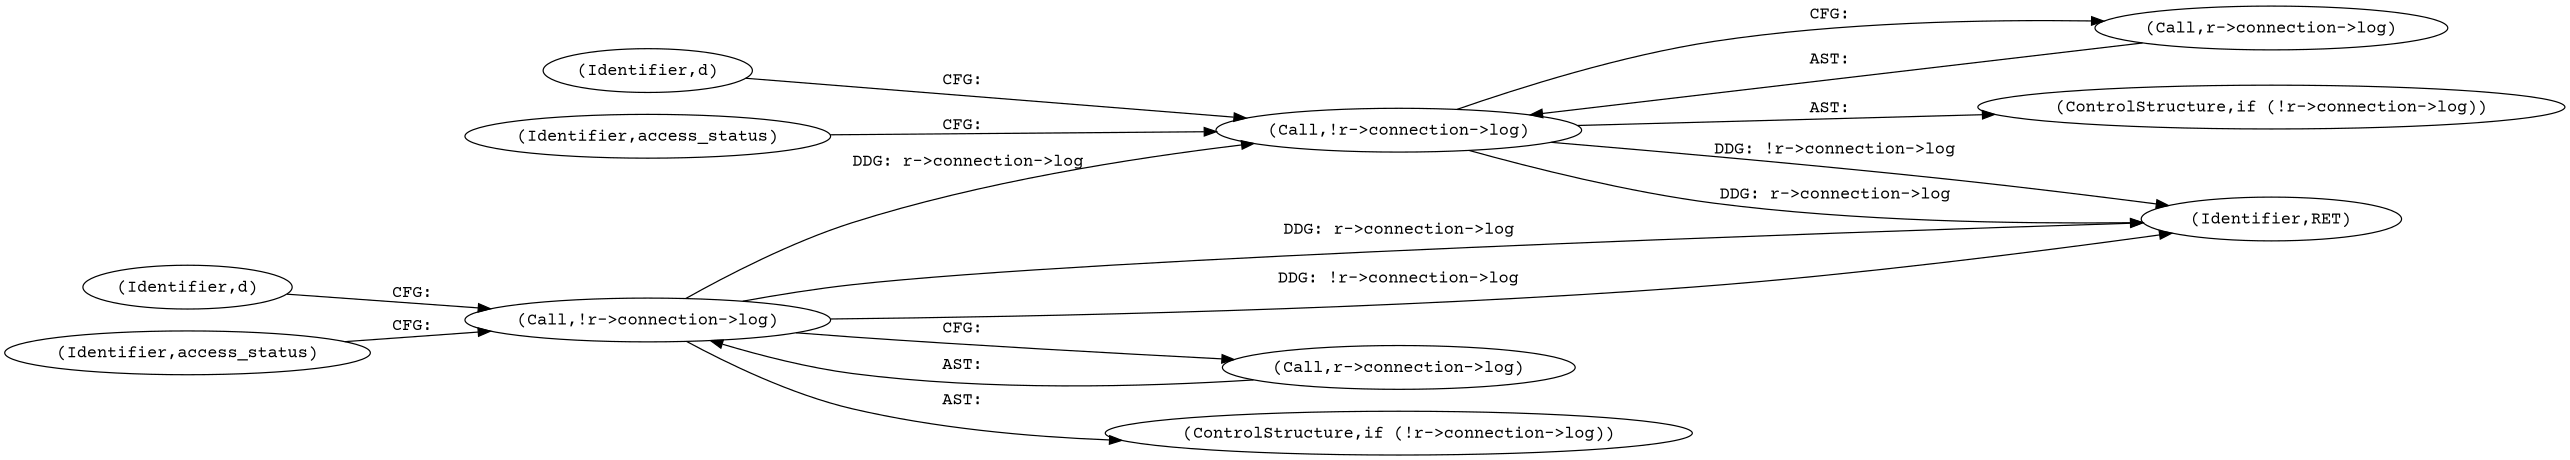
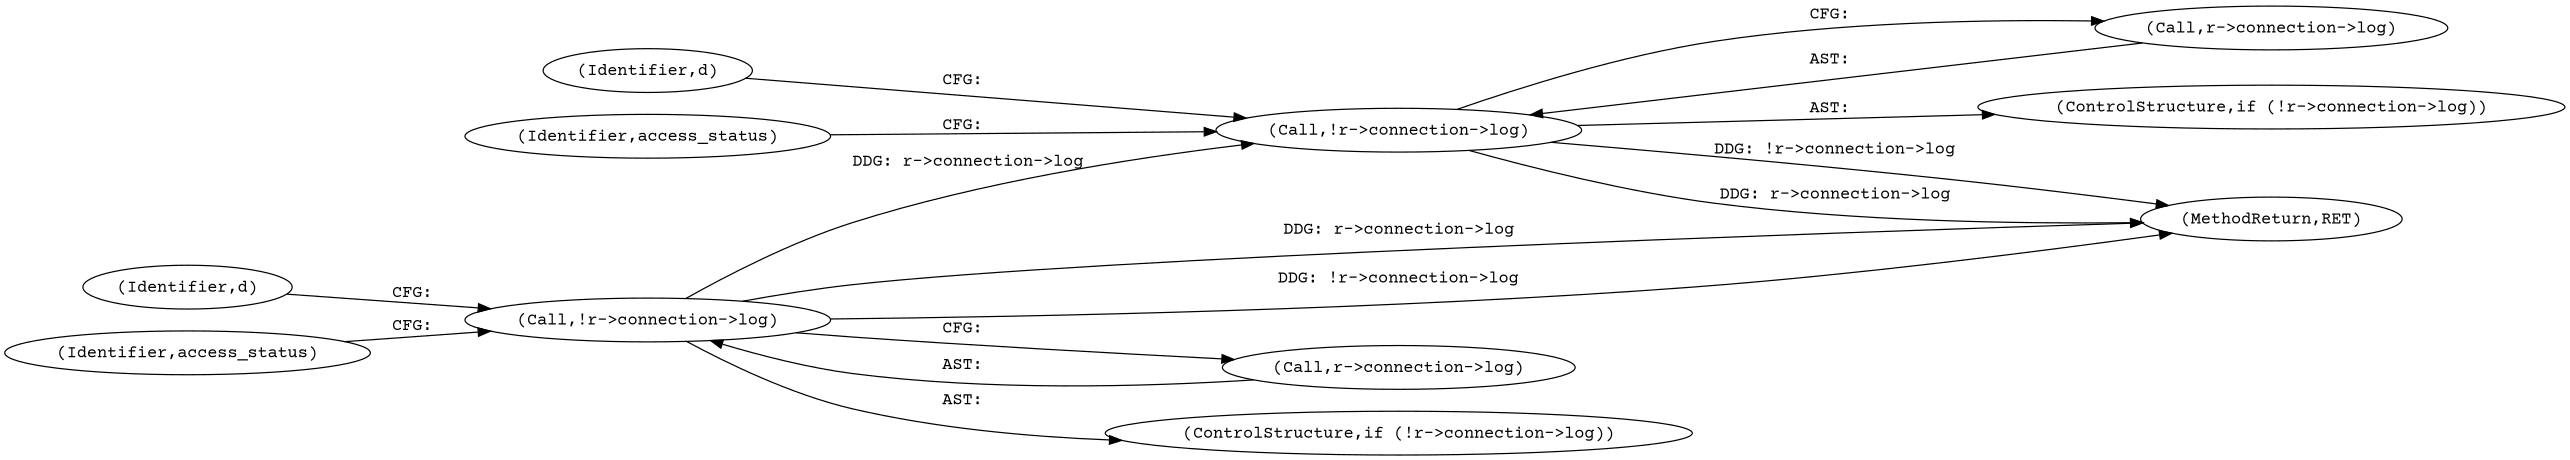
node "(Identifier,RET)": label "(Identifier,RET)" -> "(MethodReturn,RET)"
